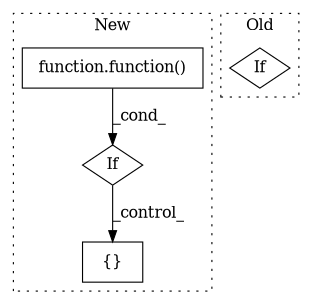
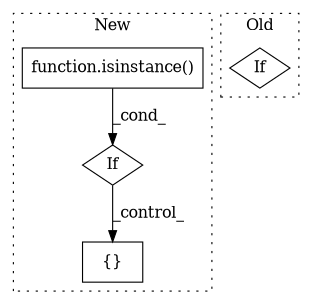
node "function.function()": label "function.function()" -> "function.isinstance()"
